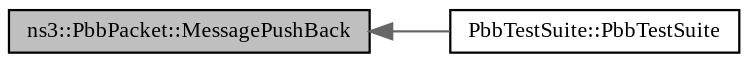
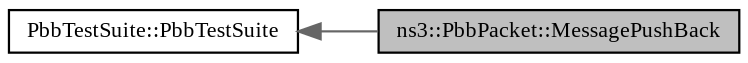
edge "PbbTestSuite::PbbTestSuite" -> "ns3::PbbPacket::MessagePushBack": reversed
